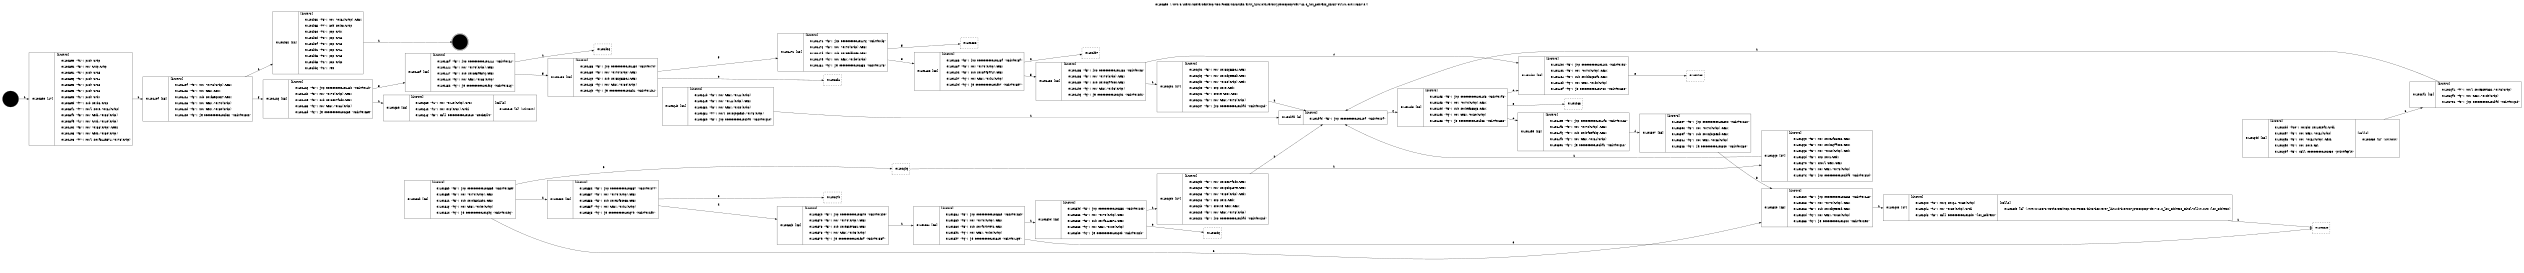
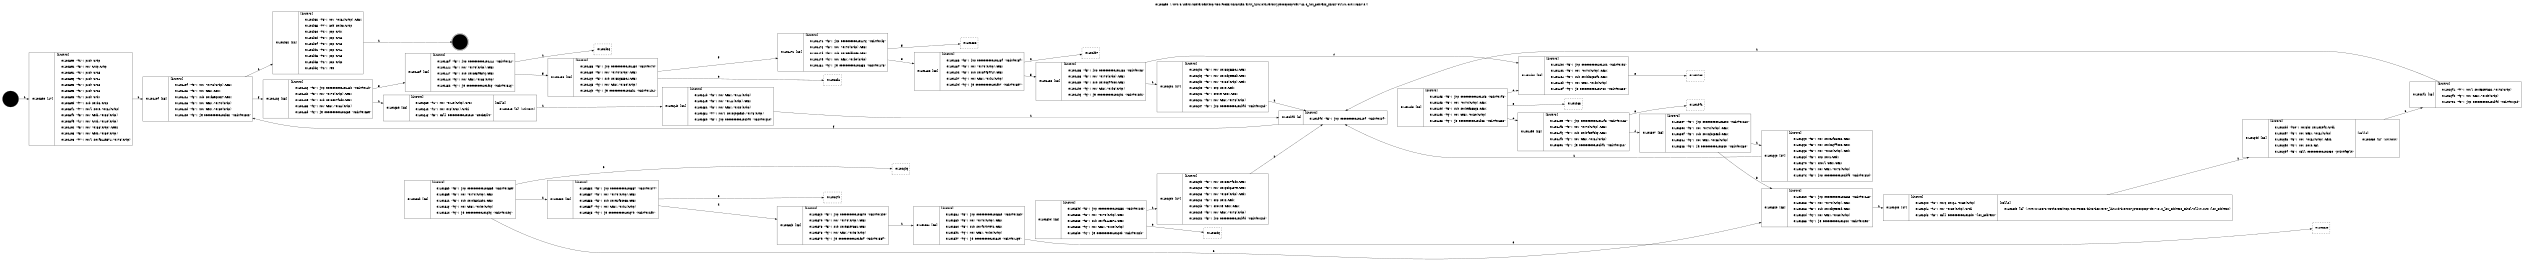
node "0x4019f1": added
edge "0x40163e [13]" -> "0x40164b [21]": added, label "1"
edge "0x4019fd [5]" -> "0x4014d5 [25]": now "0x4019fd [5]" -> "0x40140f [23]"
edge "0x401696" -> "0x401660 [27]": now "0x401507 [25]" -> "0x401660 [27]"
edge "0x401584 [25]" -> "0x40159d [25]": removed, label "1"
edge "0x4016cc [17]" -> "0x40184e": now "0x4016cc [17]" -> "0x4016dd [23]"
